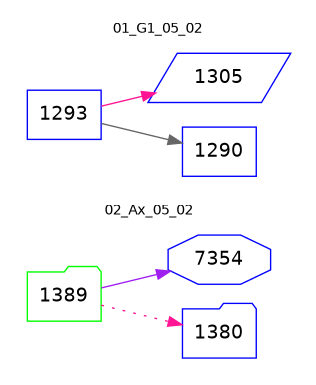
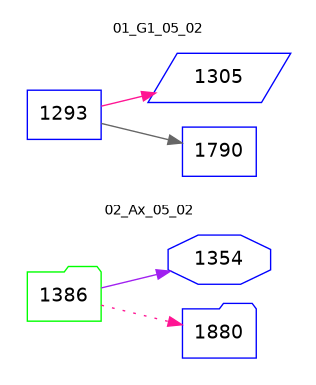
node "1290": label "1290" -> "1790"
node "7354": label "7354" -> "1354"
node "1389": label "1389" -> "1386"
node "1380": label "1380" -> "1880"
